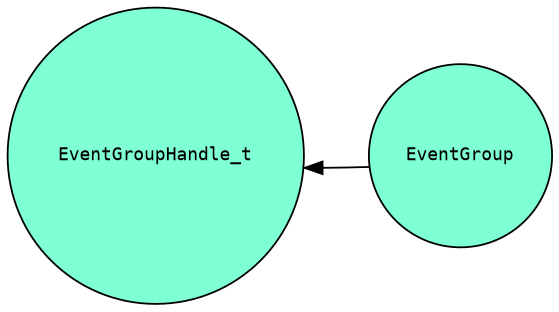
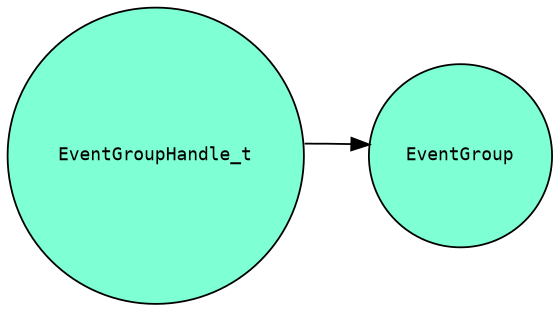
edge "EventGroup" -> "EventGroupHandle_t": reversed
